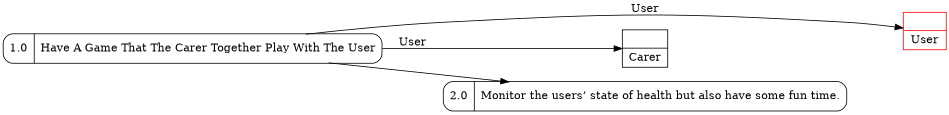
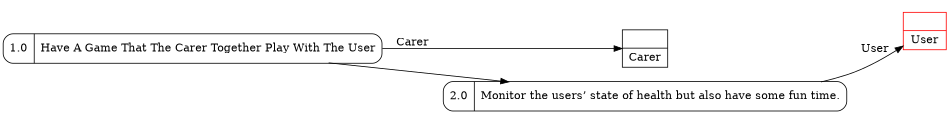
edge "1.0" -> "User": now "2.0" -> "User"
edge "1.0" -> "Carer": label "User" -> "Carer"
